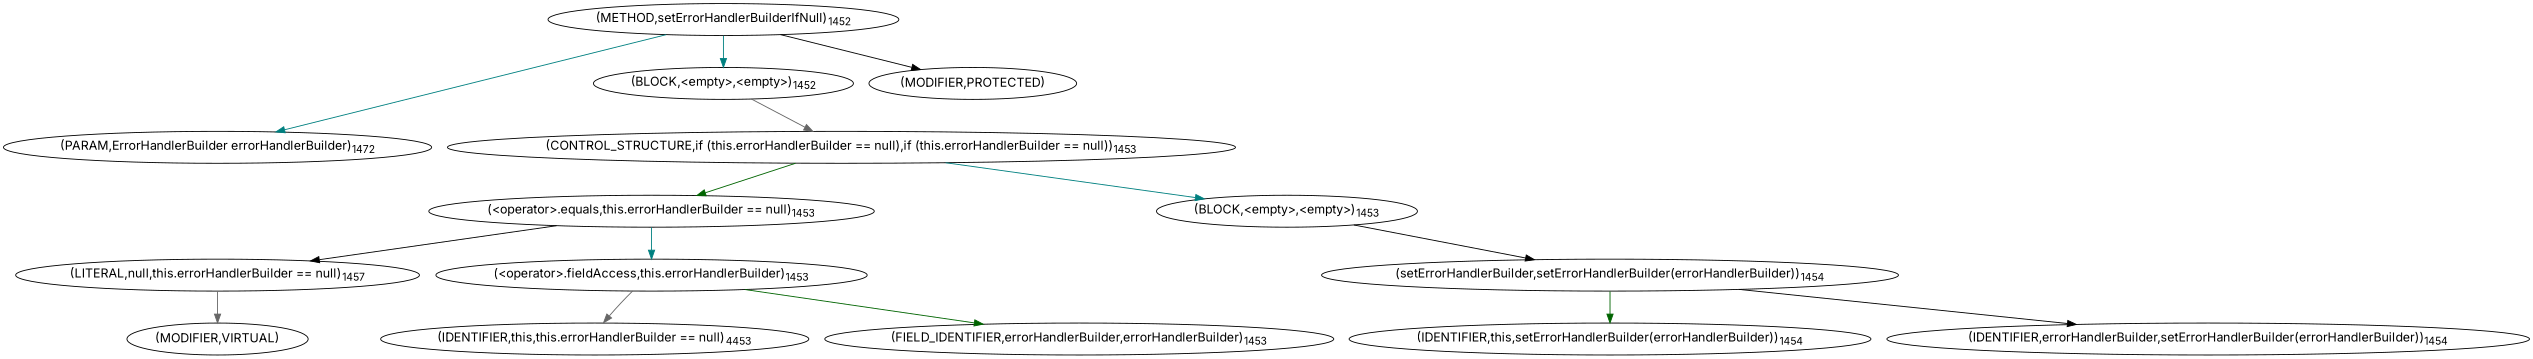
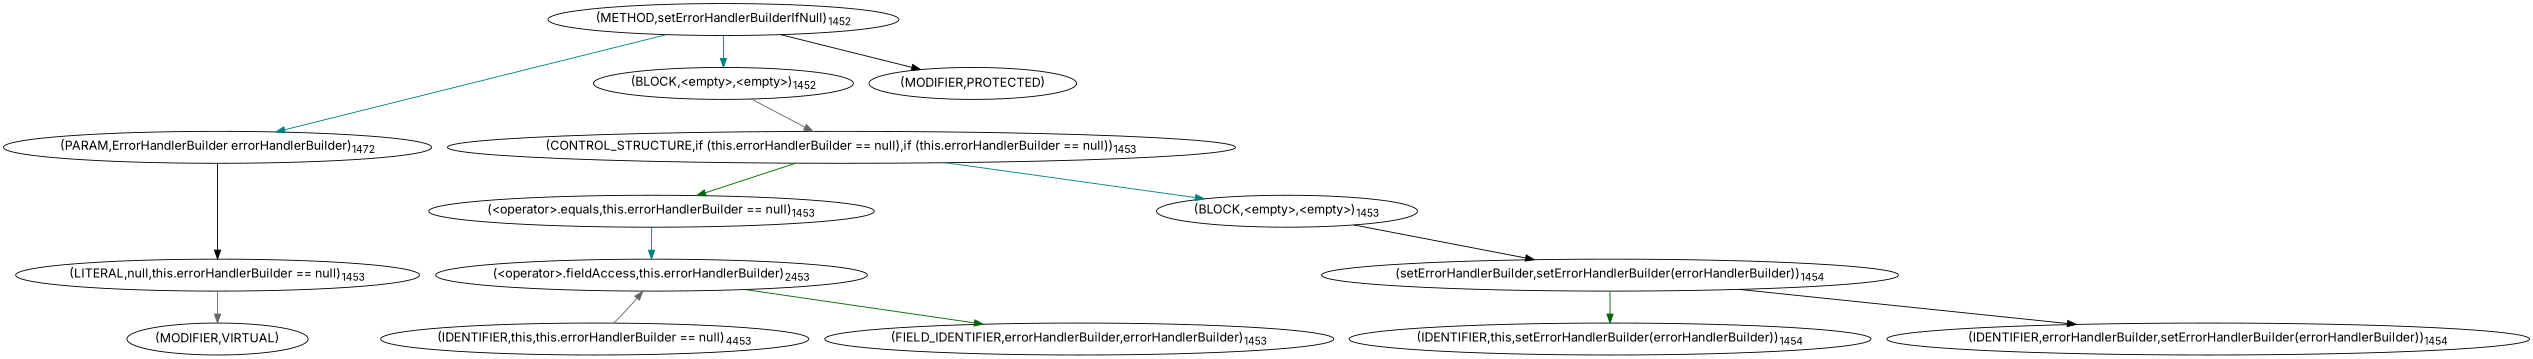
edge "(<operator>.equals,this.errorHandlerBuilder == null)" -> "(LITERAL,null,this.errorHandlerBuilder == null)": now "(PARAM,ErrorHandlerBuilder errorHandlerBuilder)" -> "(LITERAL,null,this.errorHandlerBuilder == null)"
node "(LITERAL,null,this.errorHandlerBuilder == null)": text "1457" -> "1453"
node "(<operator>.fieldAccess,this.errorHandlerBuilder)": text "1453" -> "2453"
edge "(<operator>.fieldAccess,this.errorHandlerBuilder)" -> "(IDENTIFIER,this,this.errorHandlerBuilder == null)": reversed
